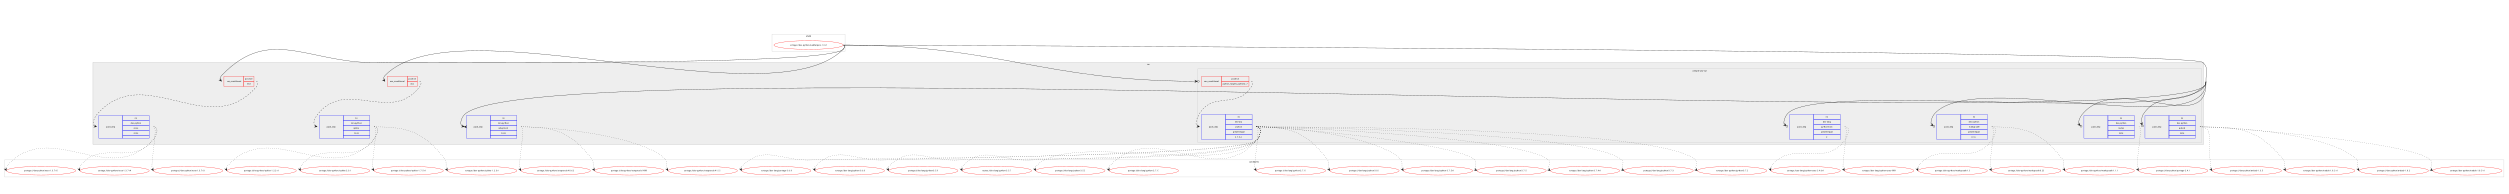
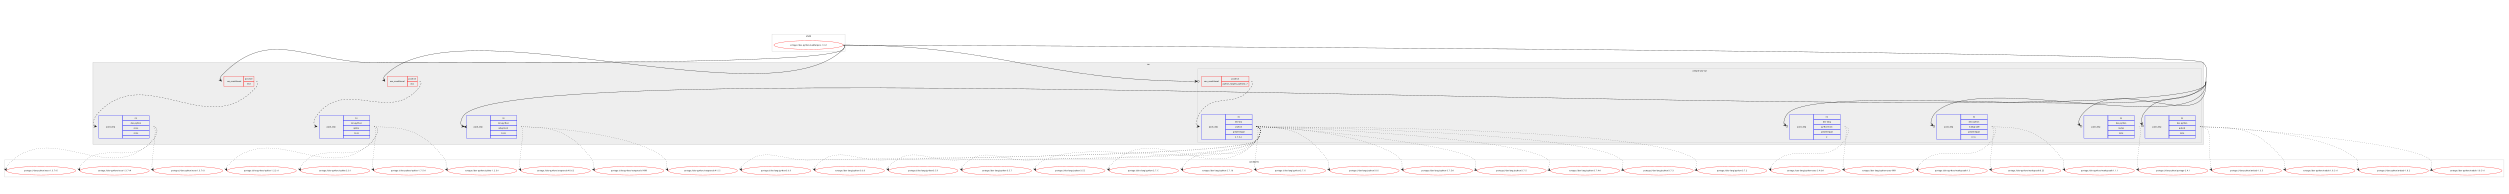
node "portage://dev-lang/portage-3.6.9": label "portage://dev-lang/portage-3.6.9" -> "portage://dev-lang/python-3.6.9"
node "routes://dev-lang/python-3.5.7": label "routes://dev-lang/python-3.5.7" -> "portage://dev-lang/python-3.5.7"
node "portage://dev-lang/python-2.7.16": added
node "portage://dev-python/python-3.7.2": label "portage://dev-python/python-3.7.2" -> "portage://dev-lang/python-3.7.2"
